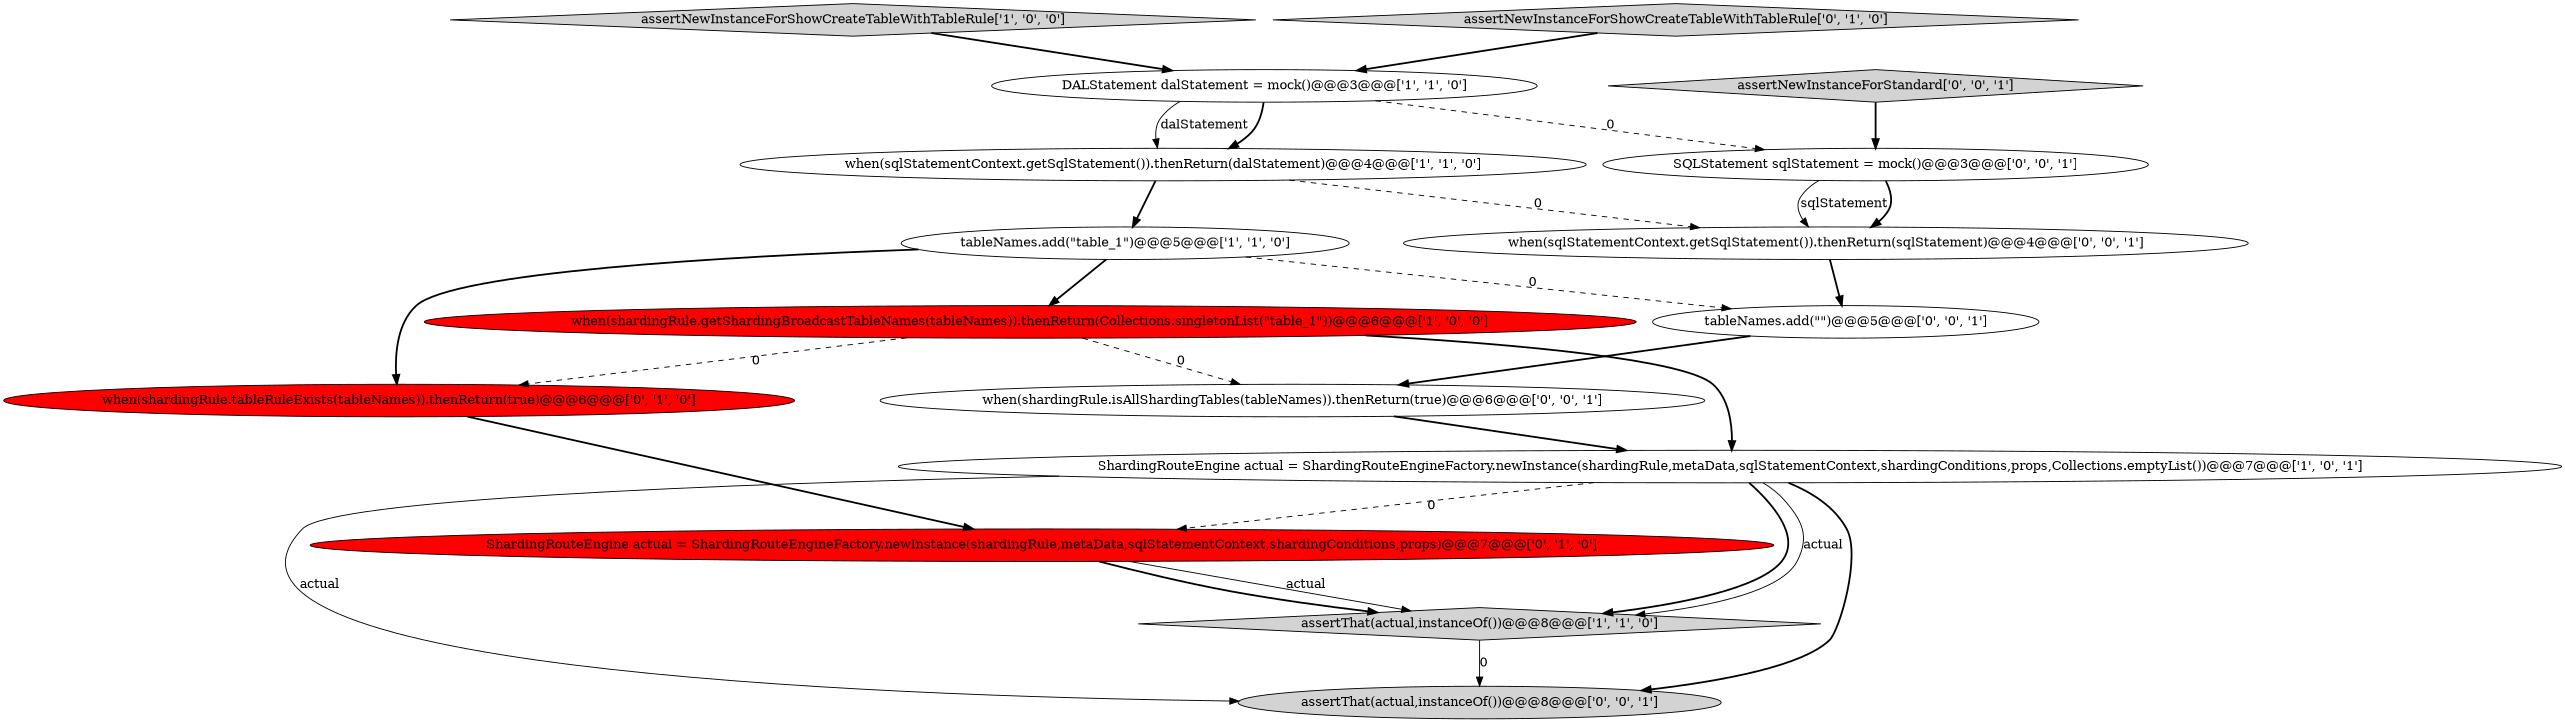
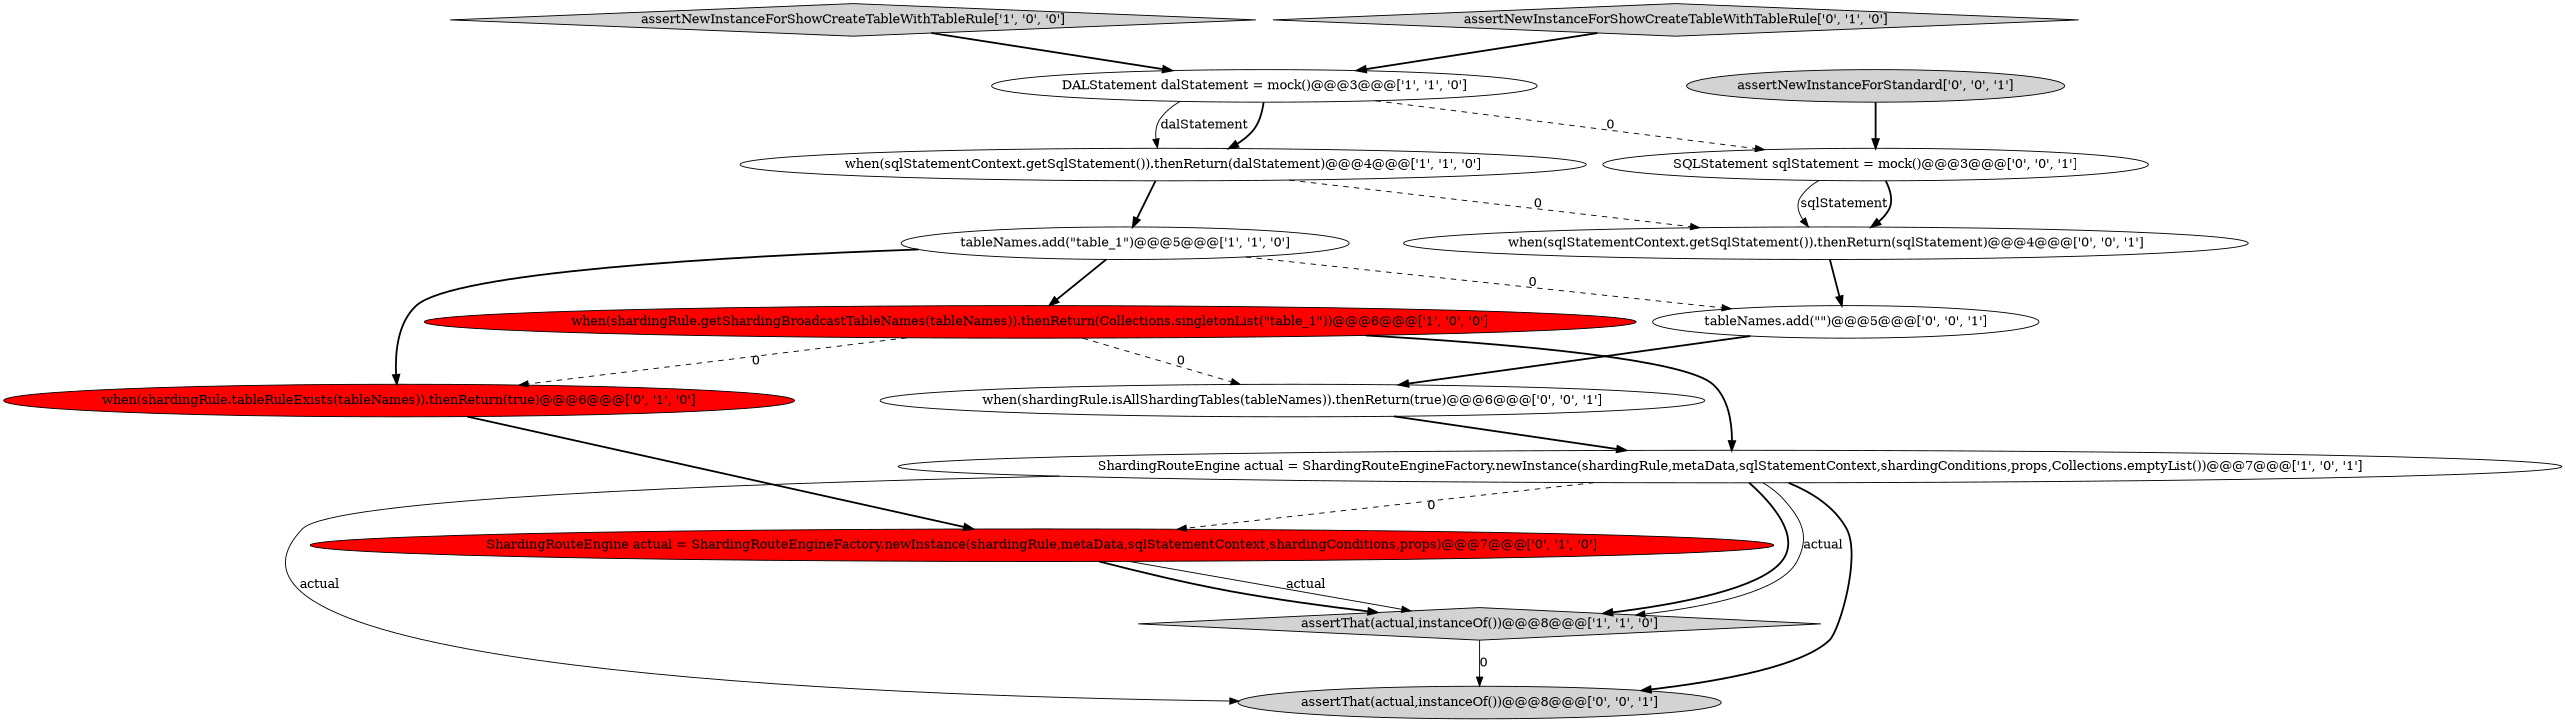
node "assertNewInstanceForStandard['0', '0', '1']": shape diamond -> ellipse
